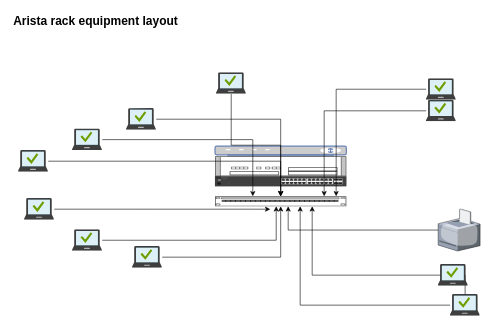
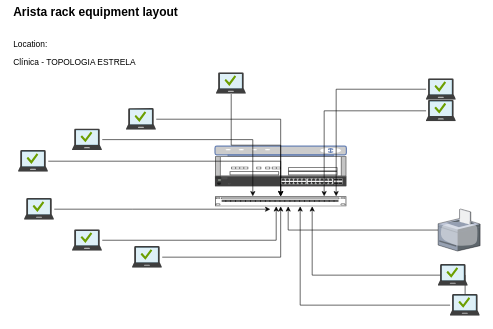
node "Arista rack equipment layout": moved (186, 21) -> (186, 12)
node "Location:": added
node "Clínica - TOPOLOGIA ESTRELA": added
